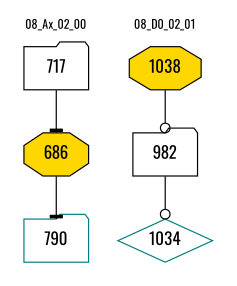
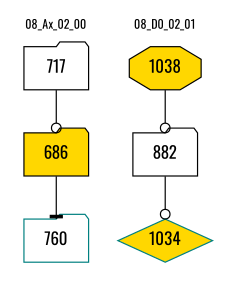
edge "717" -> "686": arrowhead tee -> odot
node "686": shape octagon -> folder
node "982": label "982" -> "882"
node "790": label "790" -> "760"
node "1034": fillcolor white -> gold
